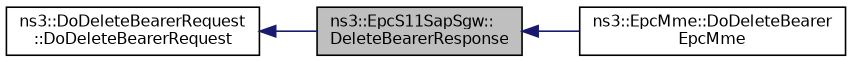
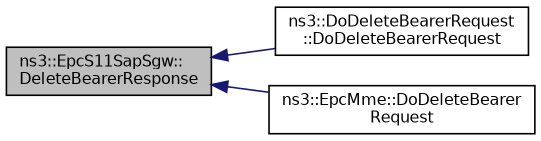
edge "ns3::EpcS11SapSgw:: DeleteBearerResponse" -> "ns3::DoDeleteBearerRequest ::DoDeleteBearerRequest": reversed
node "ns3::EpcMme::DoDeleteBearer EpcMme": label "ns3::EpcMme::DoDeleteBearer EpcMme" -> "ns3::EpcMme::DoDeleteBearer Request"
